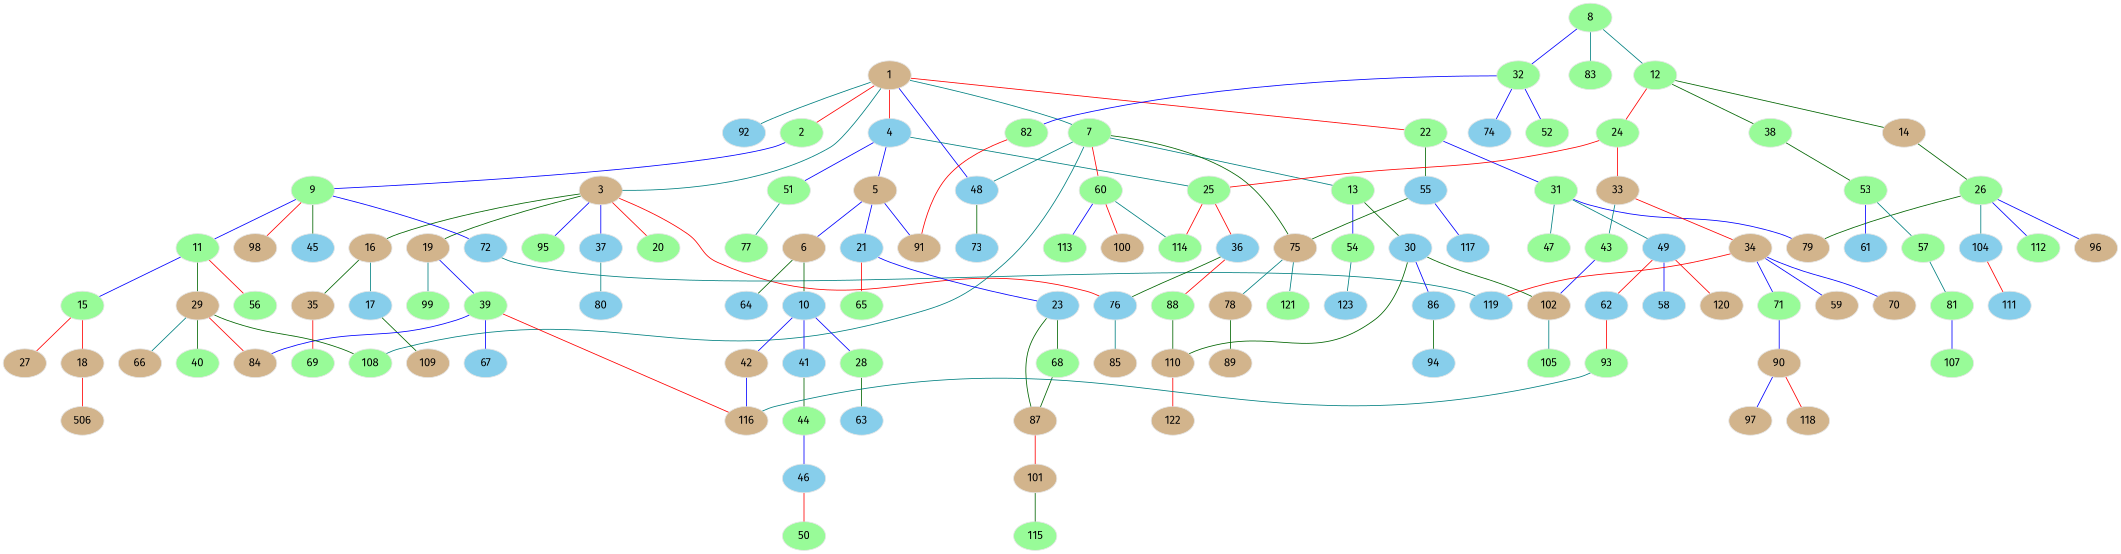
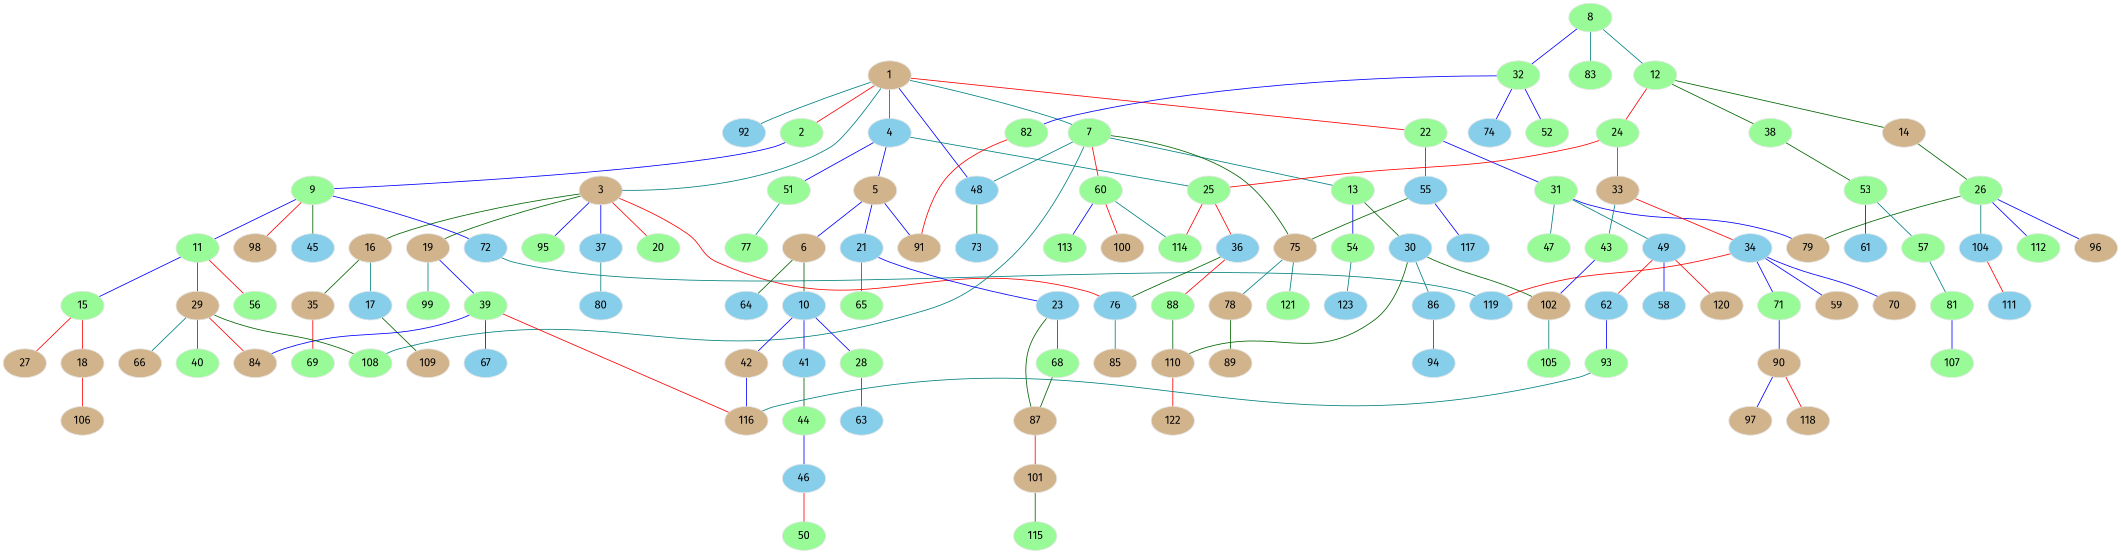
node "34": fillcolor tan -> skyblue
edge "30" -- "86": color blue -> teal
edge "62" -- "93": color red -> blue
node "506": label "506" -> "106"
